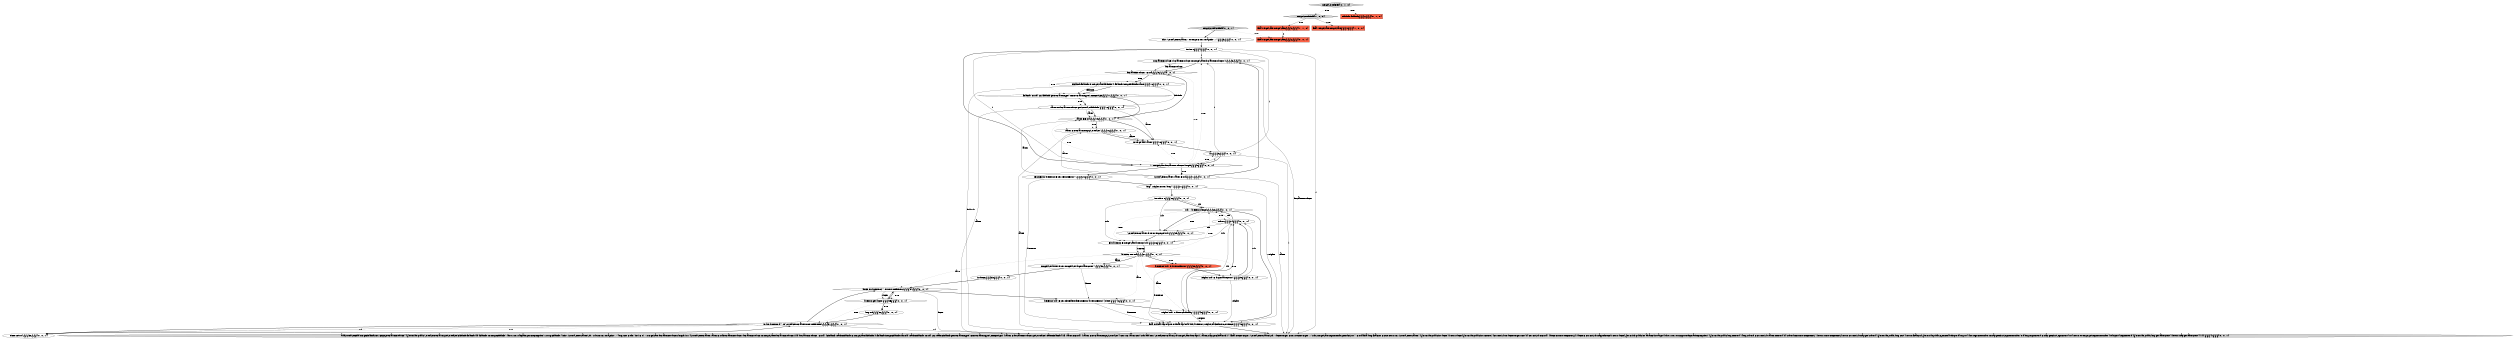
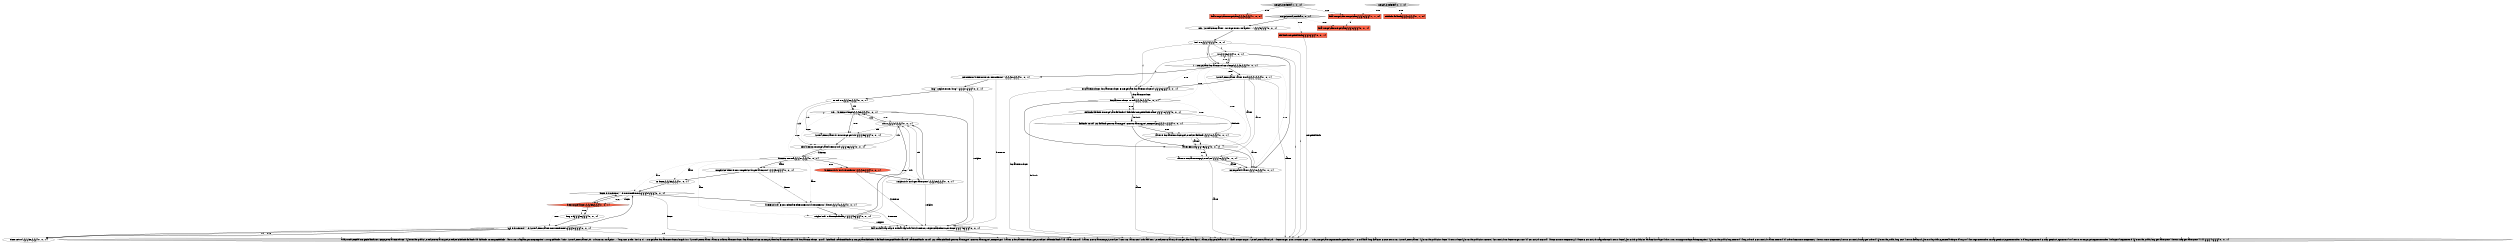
edge "mergeSortedField['0', '1', '0']" -> "mergeSortedField['1', '0', '0']": now "mergeSortedField['0', '1', '0']" -> "final MergeState mergeState@@@2@@@['1', '1', '0']"
node "FieldInfo mergeFieldInfo@@@2@@@['0', '0', '1']": added
edge "toMerge.add(values)@@@18@@@['0', '0', '1']" -> "i++@@@6@@@['0', '0', '1']": reversed
edge "liveDocs == null@@@27@@@['0', '0', '1']" -> "int docID@@@33@@@['0', '0', '1']": added, label "false"
node "liveDocs.get(docID)@@@35@@@['0', '0', '1']": fillcolor white -> tomato
